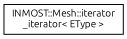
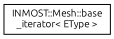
node "INMOST::Mesh::iterator _iterator< EType >": label "INMOST::Mesh::iterator _iterator< EType >" -> "INMOST::Mesh::base _iterator< EType >"
